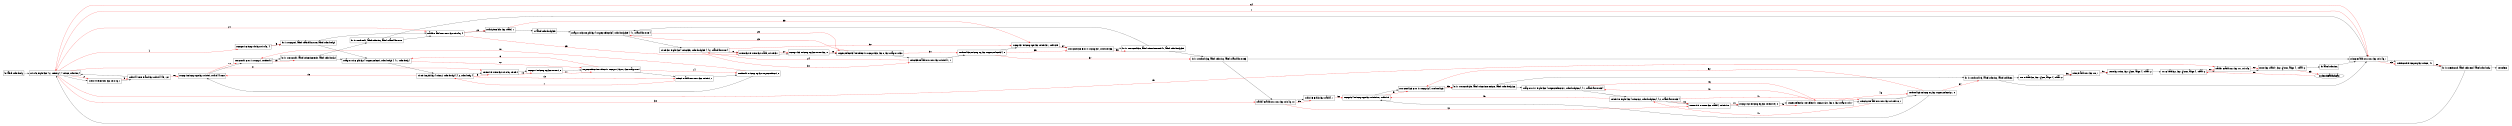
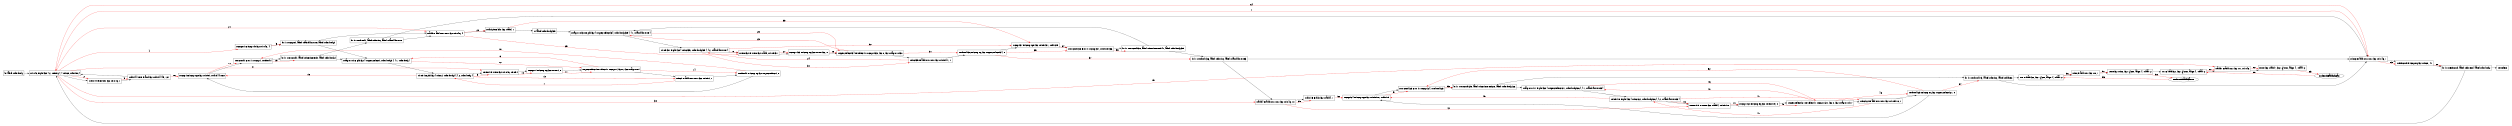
node "br label %for.inc": removed
node "Node0x55afdfcfae08": added
